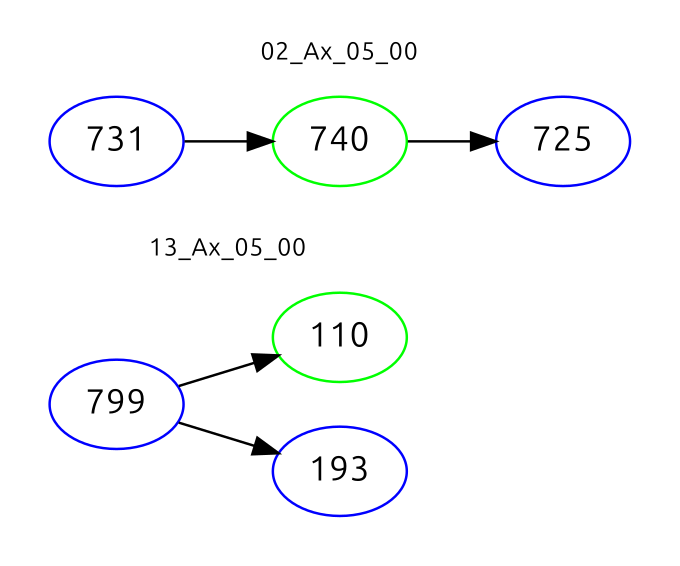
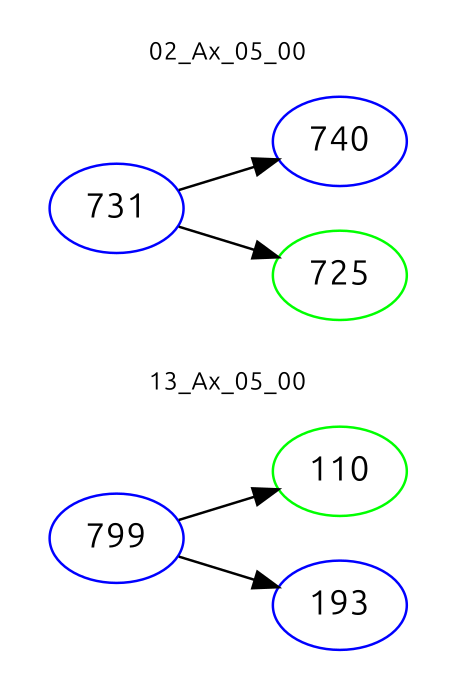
node "740": color green -> blue
edge "740" -> "725": now "731" -> "725"
node "725": color blue -> green
